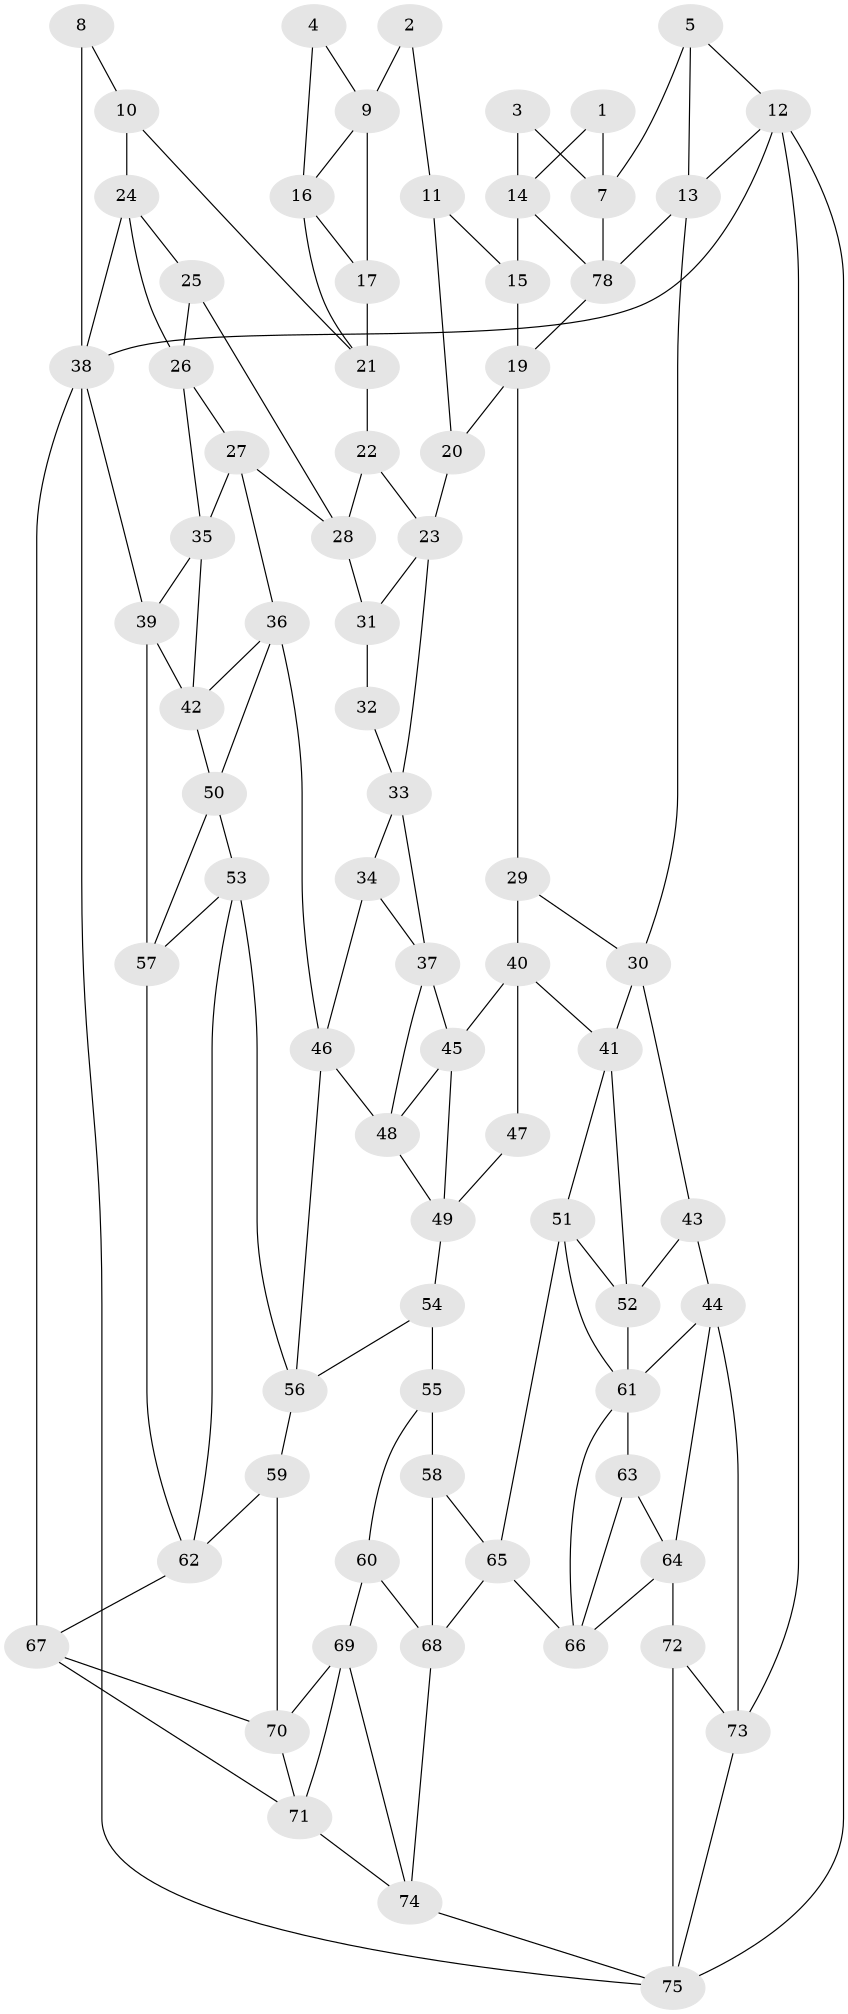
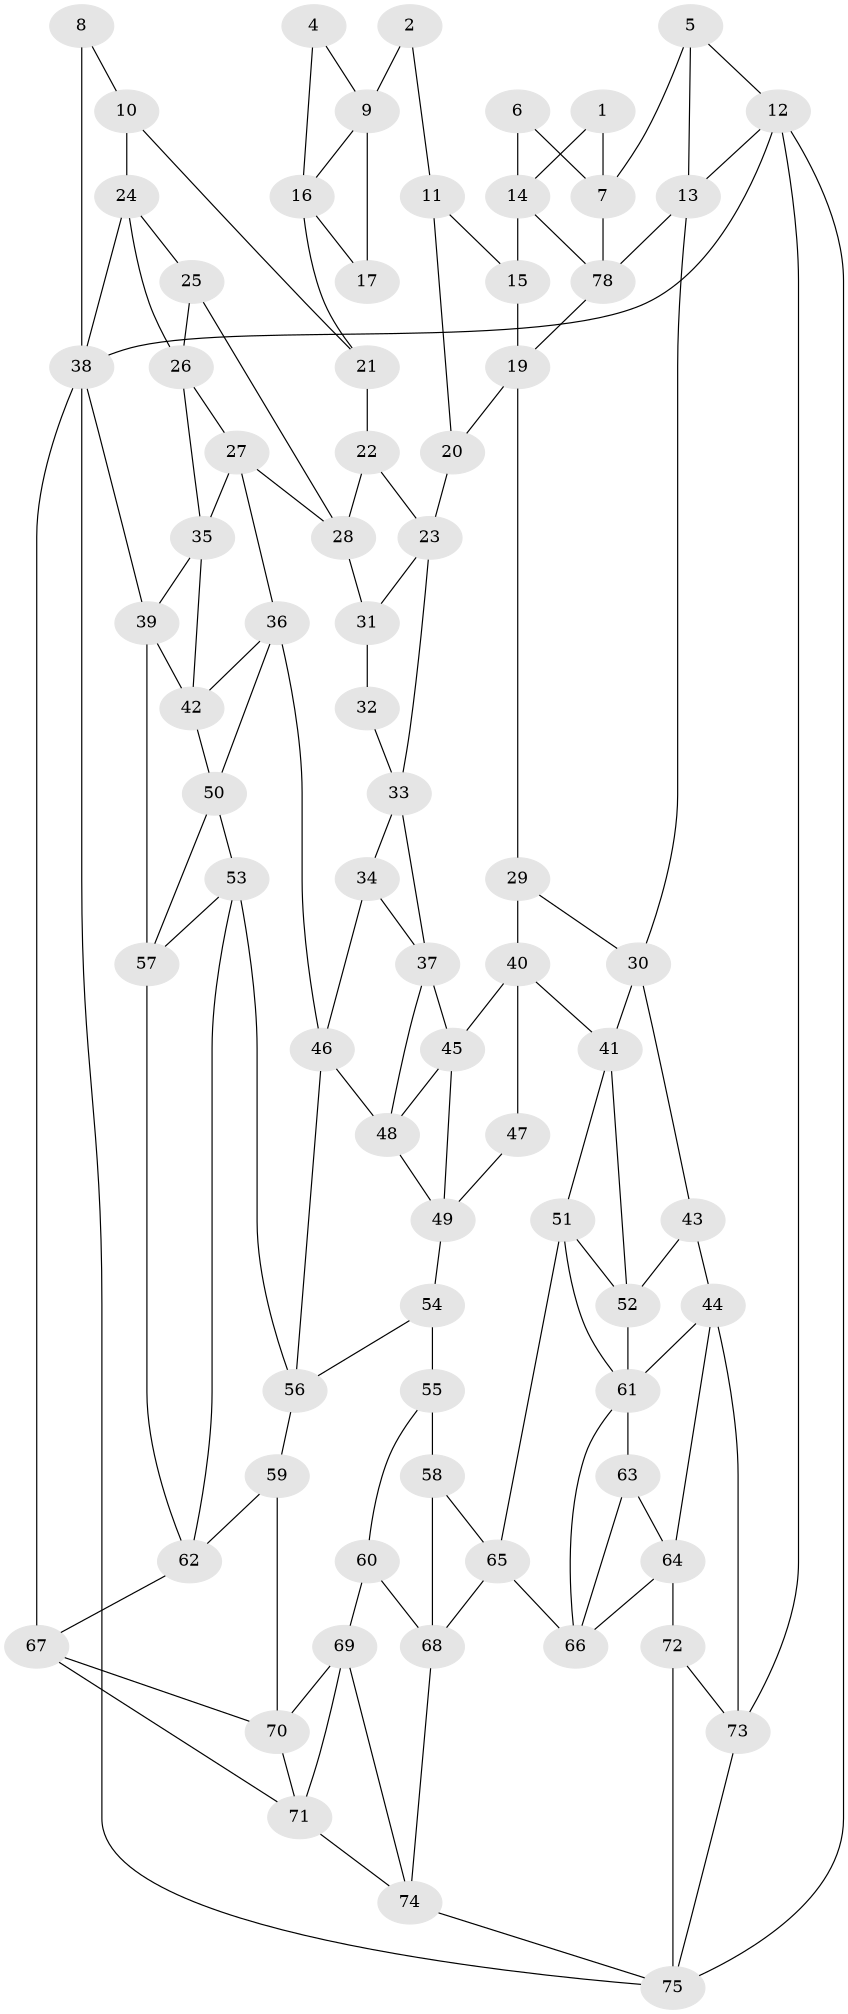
node "3": label "3" -> "6"
edge "17" -- "21": removed
